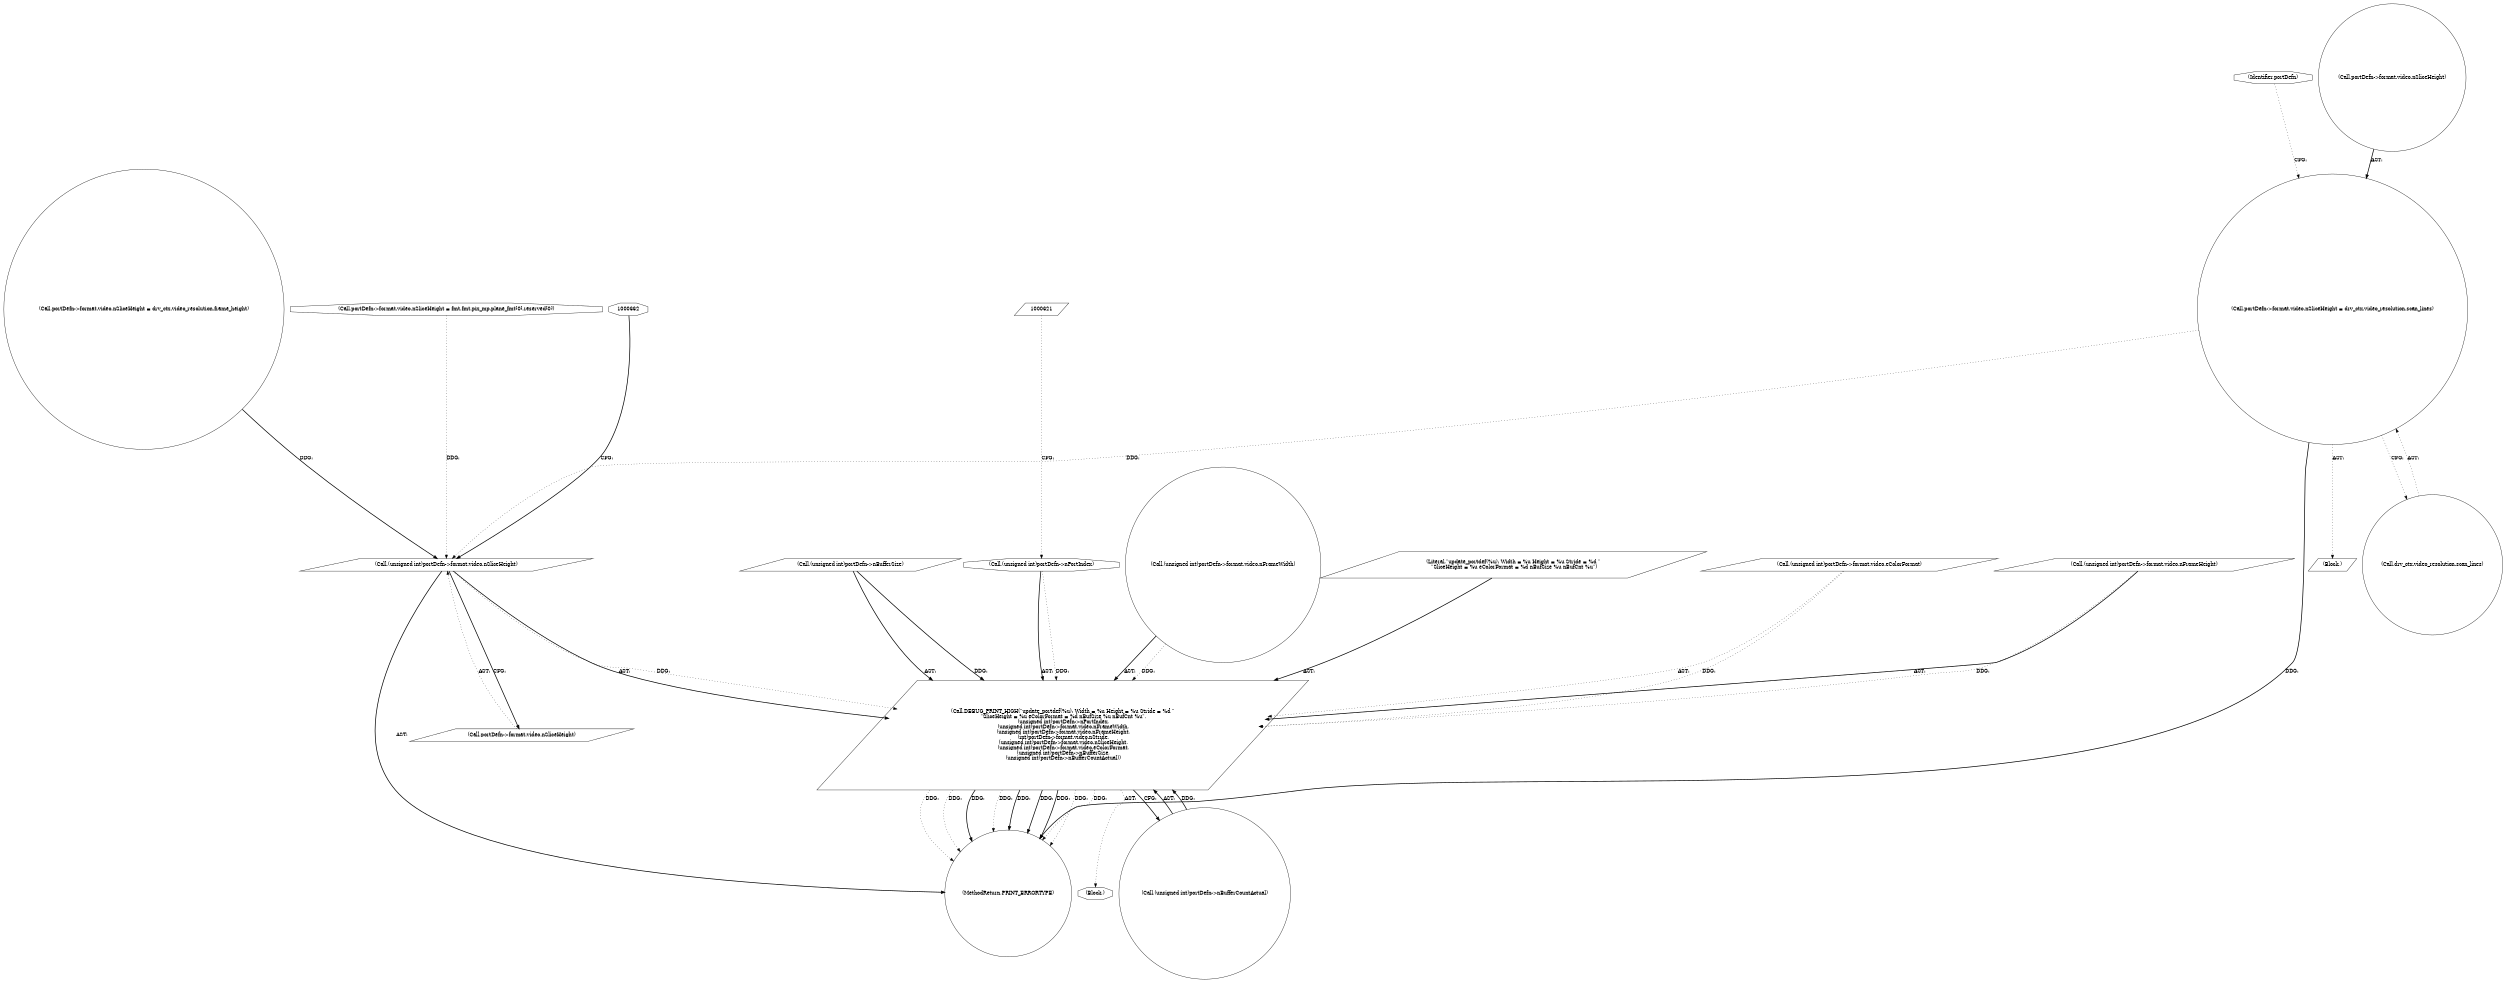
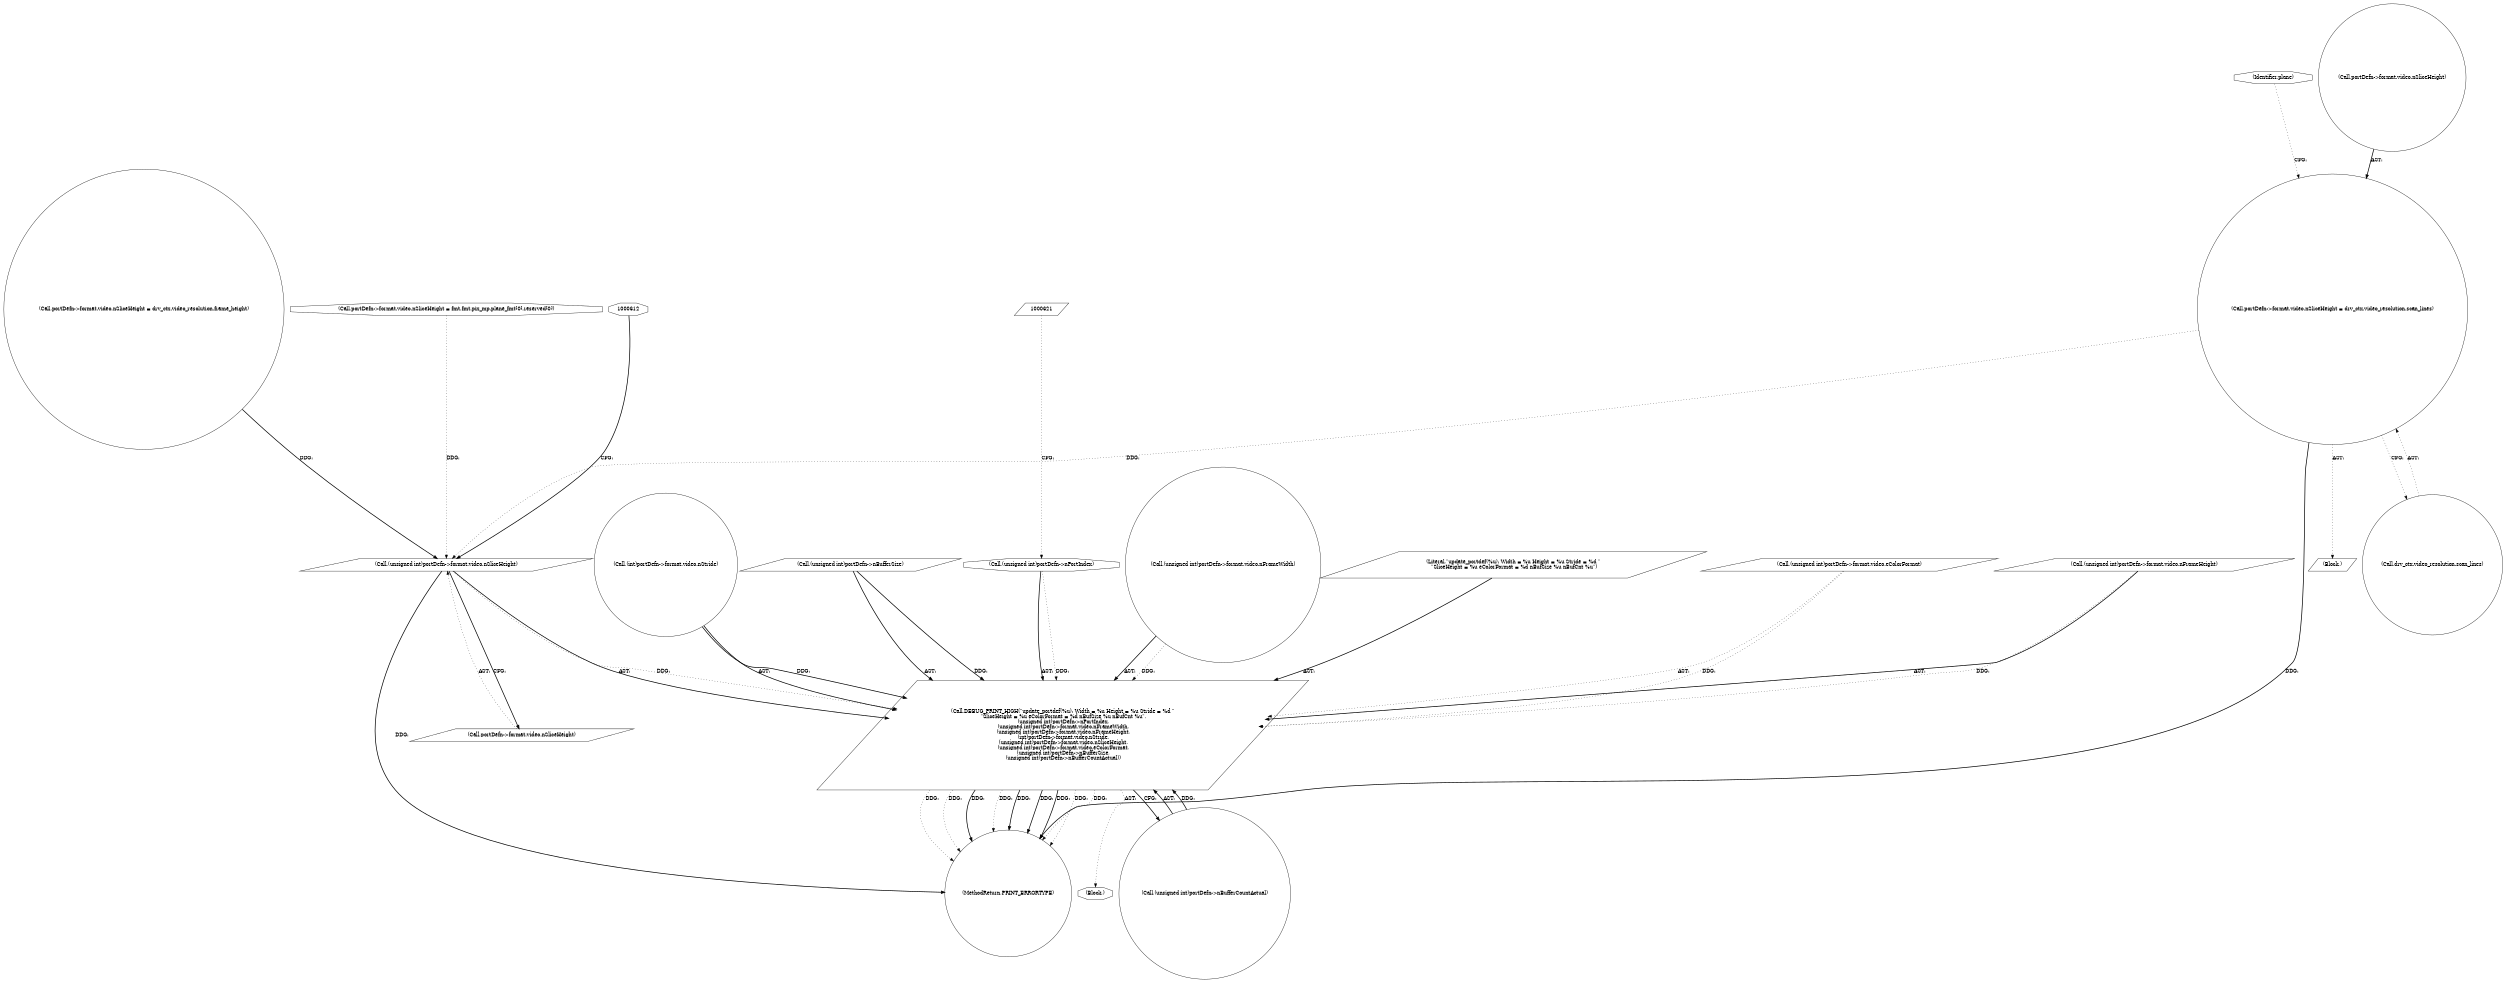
node "(Identifier,portDefn)": label "(Identifier,portDefn)" -> "(Identifier,plane)"
node "1000662": label "1000662" -> "1000612"
node "(Call,(int)portDefn->format.video.nStride)": added
edge "(Call,(unsigned int)portDefn->format.video.nSliceHeight)" -> "(MethodReturn,PRINT_ERRORTYPE)": label "AST: " -> "DDG: "
